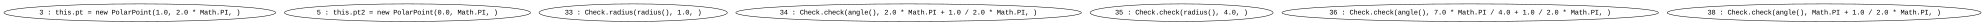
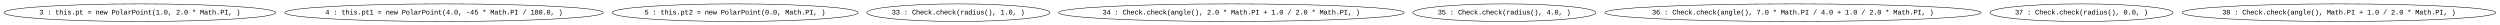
node "4 : this.pt1 = new PolarPoint(4.0, -45 * Math.PI / 180.0, )": added
node "33 : Check.radius(radius(), 1.0, )": label "33 : Check.radius(radius(), 1.0, )" -> "33 : Check.check(radius(), 1.0, )"
node "37 : Check.check(radius(), 0.0, )": added
